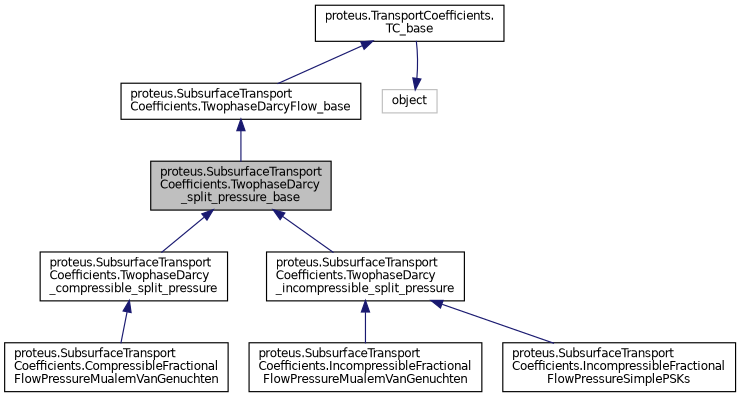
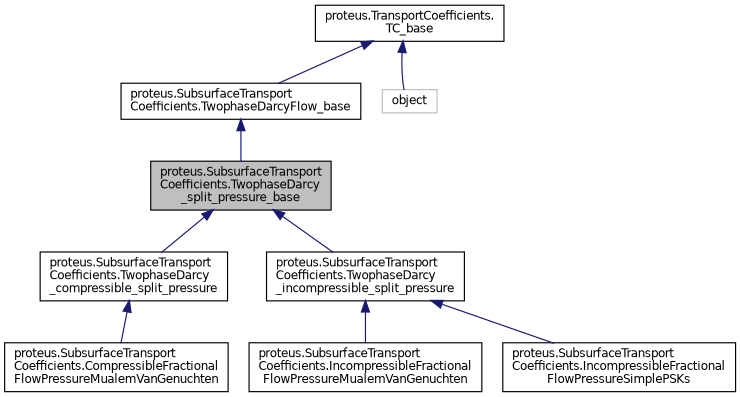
edge "proteus.TransportCoefficients. TC_base" -> "object": reversed
